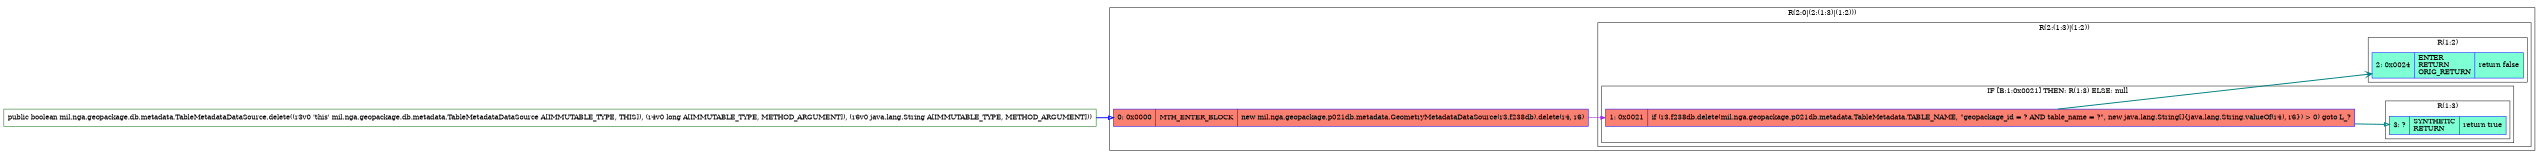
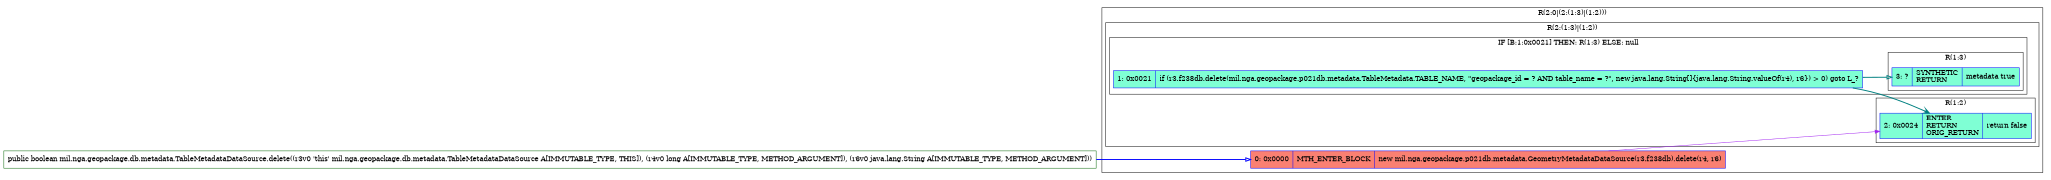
edge "0: 0x0000" -> "1: 0x0021": now "0: 0x0000" -> "2: 0x0024"
node "1: 0x0021": fillcolor salmon -> aquamarine
node "3: ?": text "return true" -> "metadata true"
